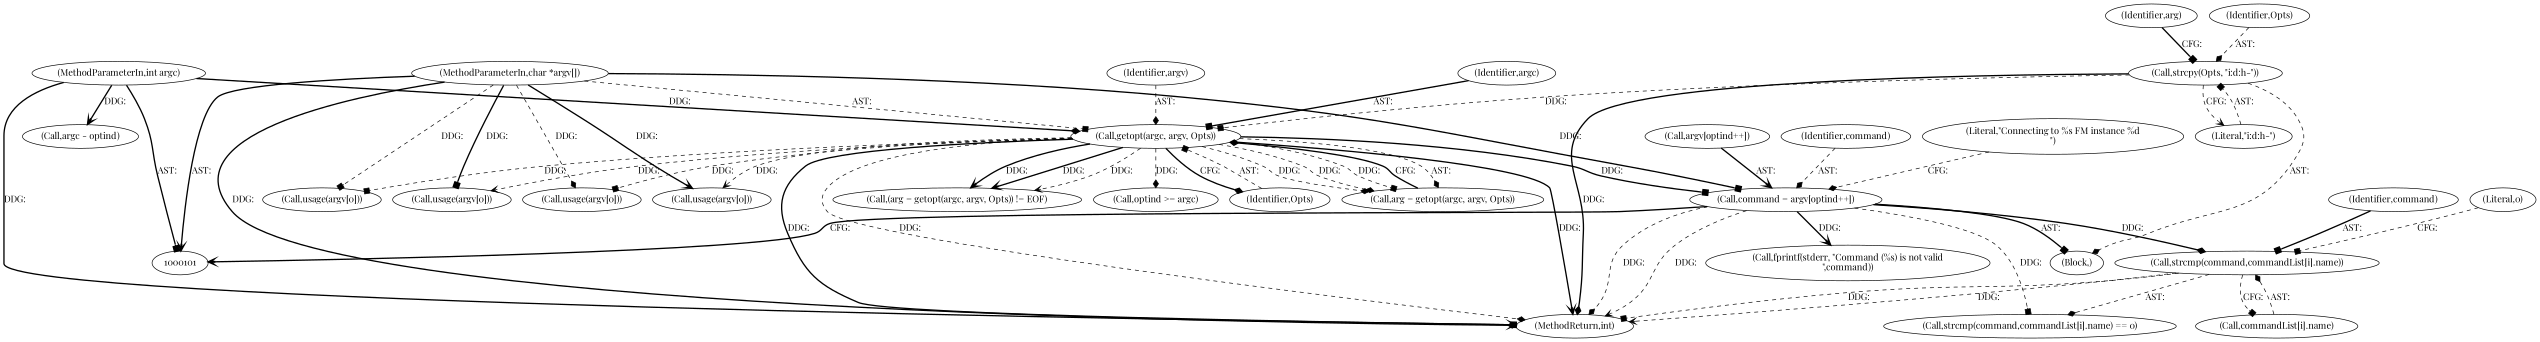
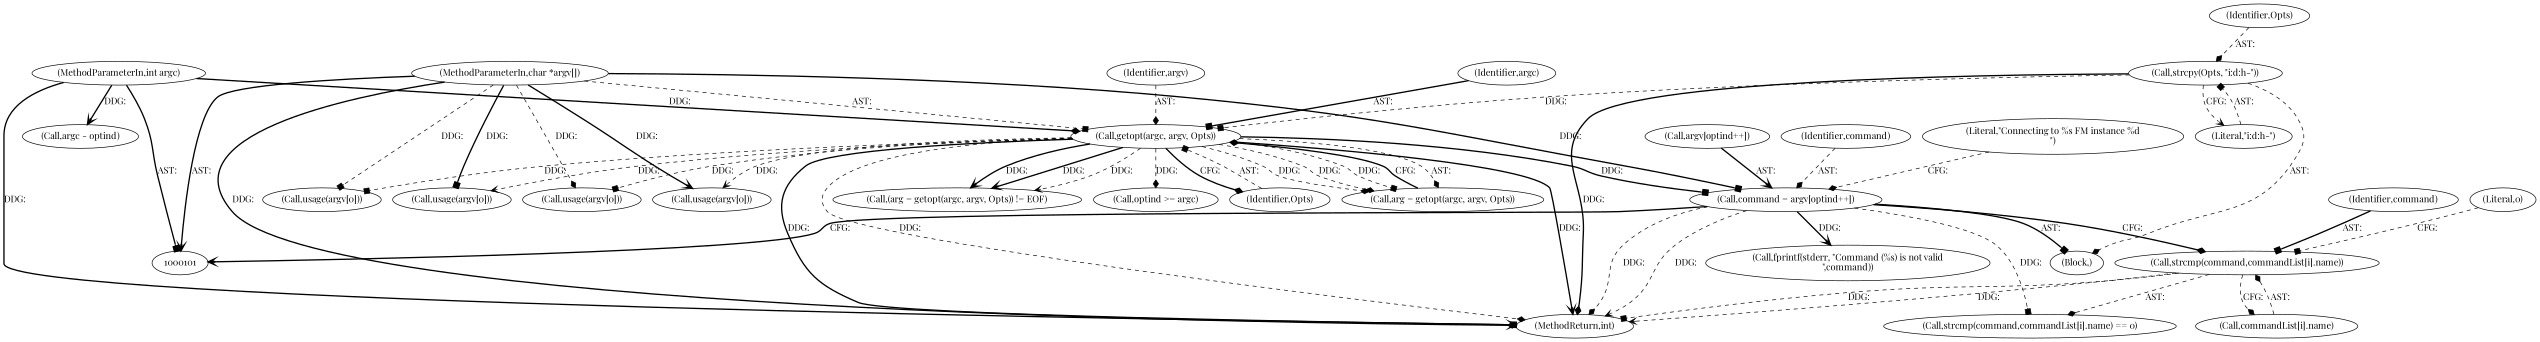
node "(Identifier,arg)": removed
edge "(Call,command = argv[optind++])" -> "(Call,strcmp(command,commandList[i].name))": label "DDG: " -> "CFG: "
edge "(Call,strcmp(command,commandList[i].name))" -> "(Call,commandList[i].name)": arrowhead box -> diamond
